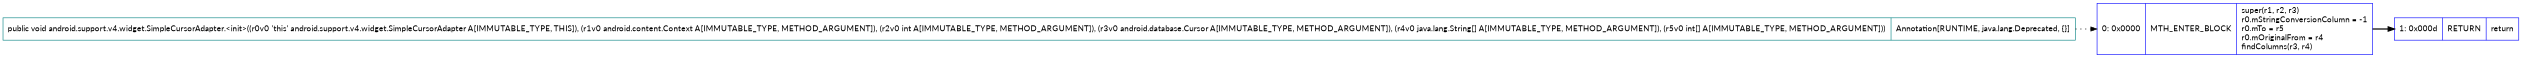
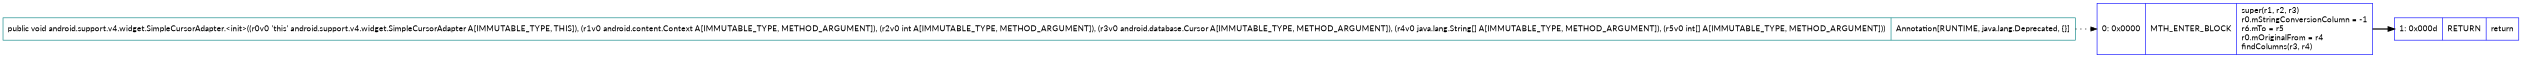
node "0: 0x0000": text "r0.mTo = r5" -> "r6.mTo = r5"
